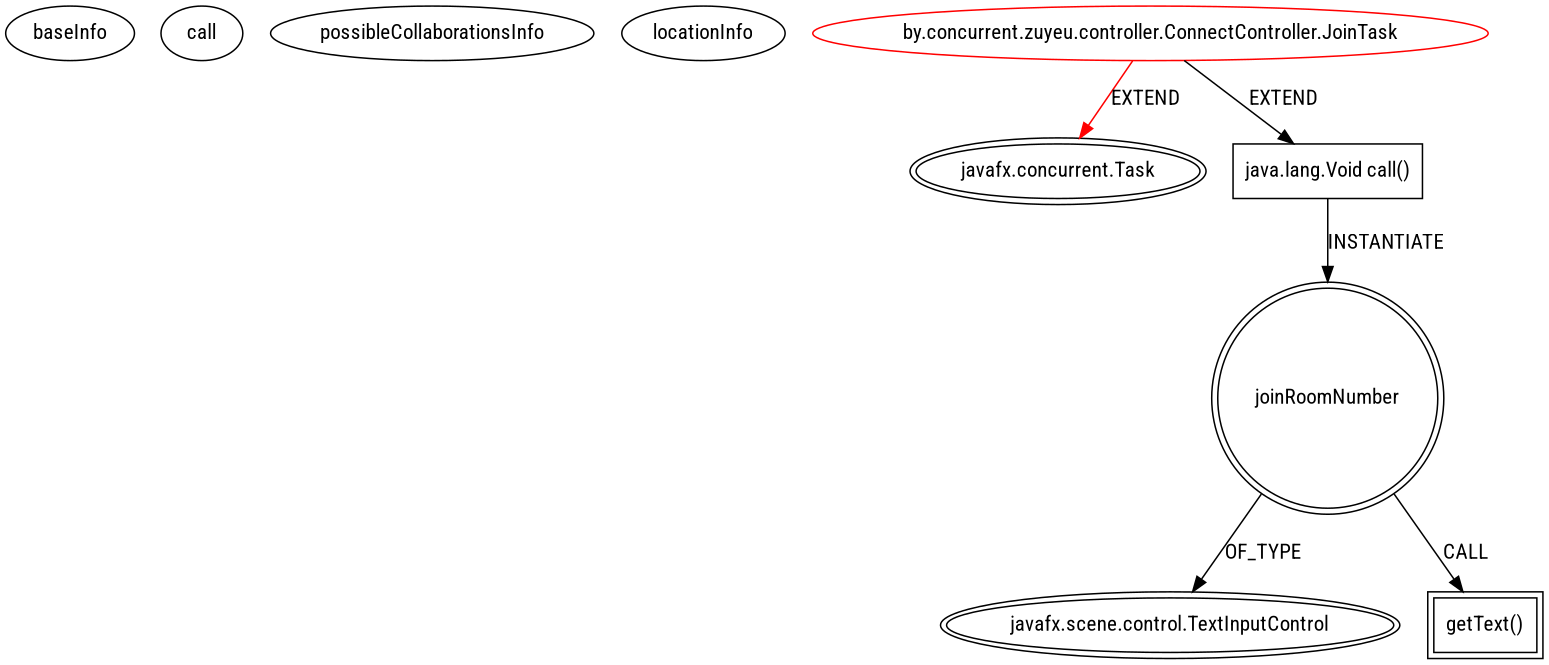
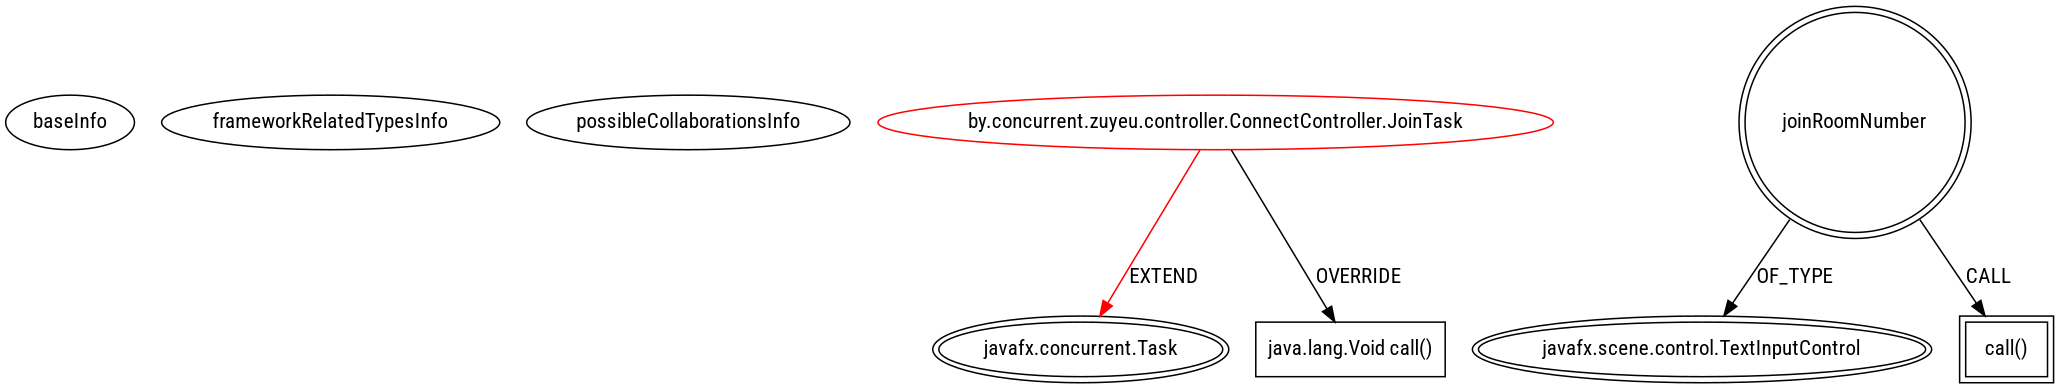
node "call": label "call" -> "frameworkRelatedTypesInfo"
node "locationInfo": removed
edge "by.concurrent.zuyeu.controller.ConnectController.JoinTask" -> "java.lang.Void call()": label "EXTEND" -> "OVERRIDE"
edge "java.lang.Void call()" -> "joinRoomNumber": removed, label "INSTANTIATE"
node "getText()": label "getText()" -> "call()"
